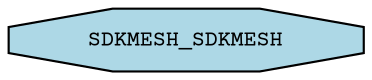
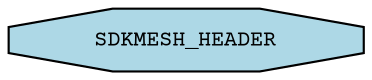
node "SDKMESH_SDKMESH": label "SDKMESH_SDKMESH" -> "SDKMESH_HEADER"
